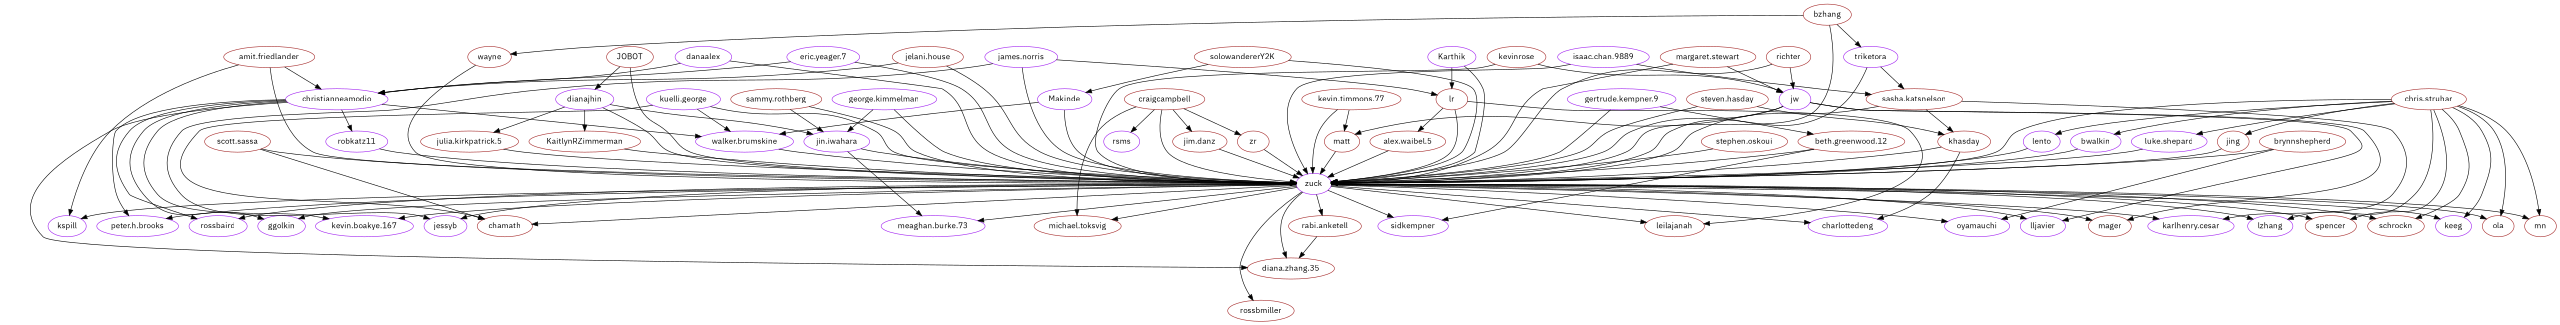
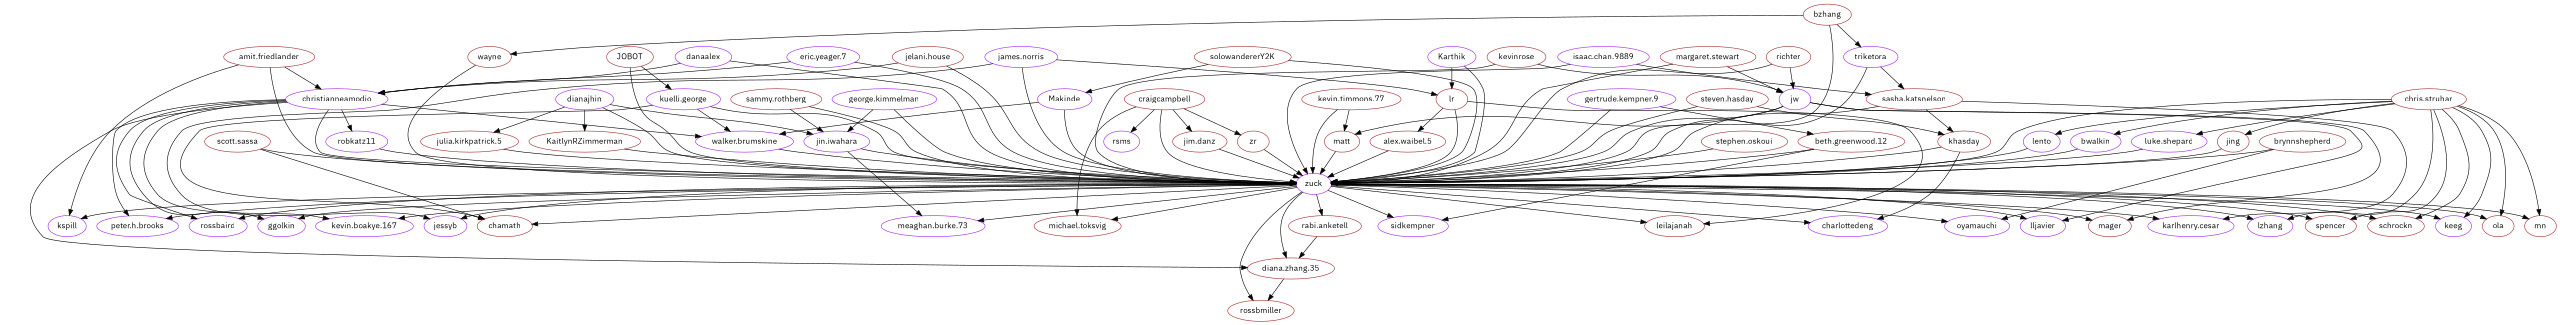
edge "JOBOT" -> "dianajhin": now "JOBOT" -> "kuelli.george"
edge "christianneamodio" -> "zuck": added
edge "diana.zhang.35" -> "rossbmiller": added
